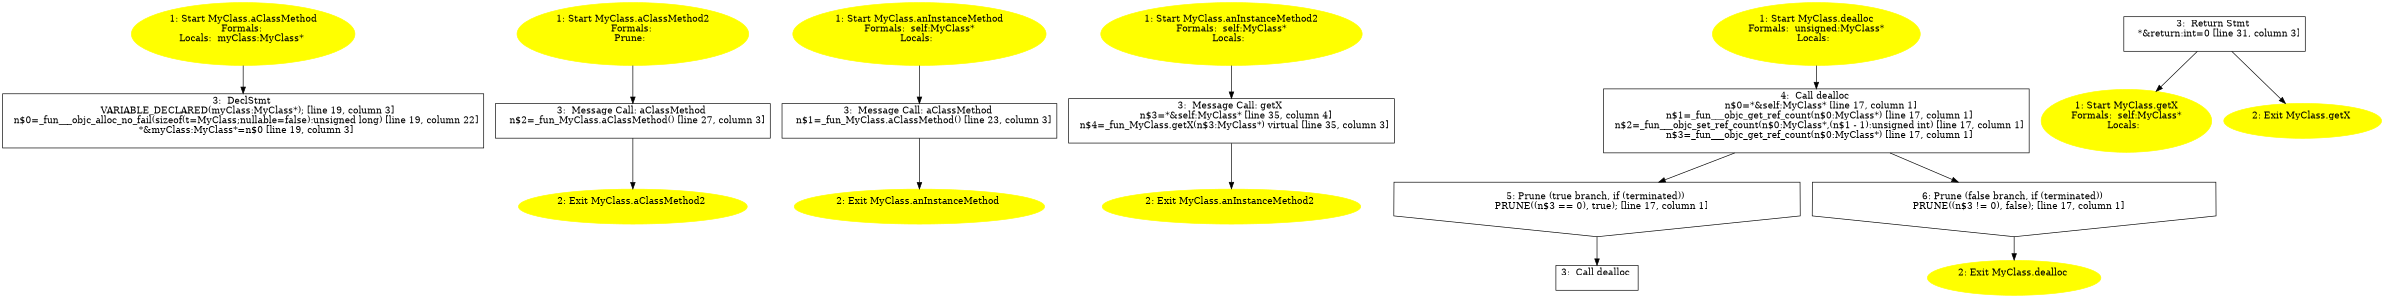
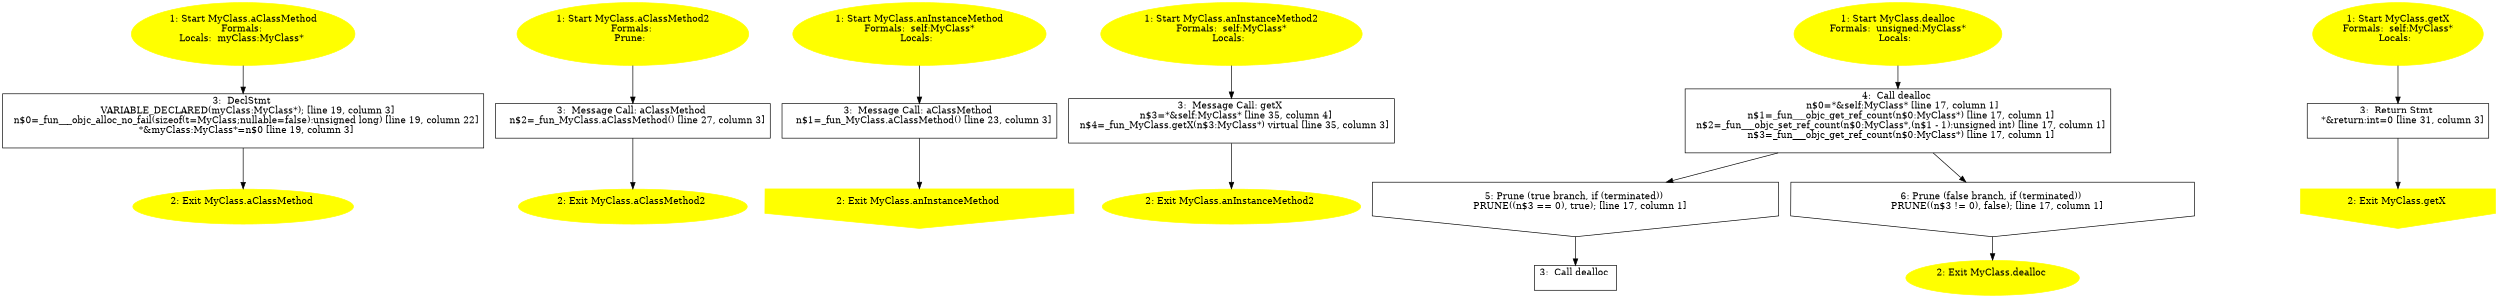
edge "3:  Return Stmt *&return:int=0 [line 31, column 3]" -> "1: Start MyClass.getX Formals:  self:MyClass* Locals:": reversed
node "2: Exit MyClass.getX": shape ellipse -> invhouse
node "2: Exit MyClass.aClassMethod": added
node "2: Exit MyClass.anInstanceMethod": shape ellipse -> invhouse
